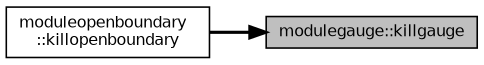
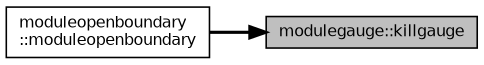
node "moduleopenboundary ::killopenboundary": label "moduleopenboundary ::killopenboundary" -> "moduleopenboundary ::moduleopenboundary"
